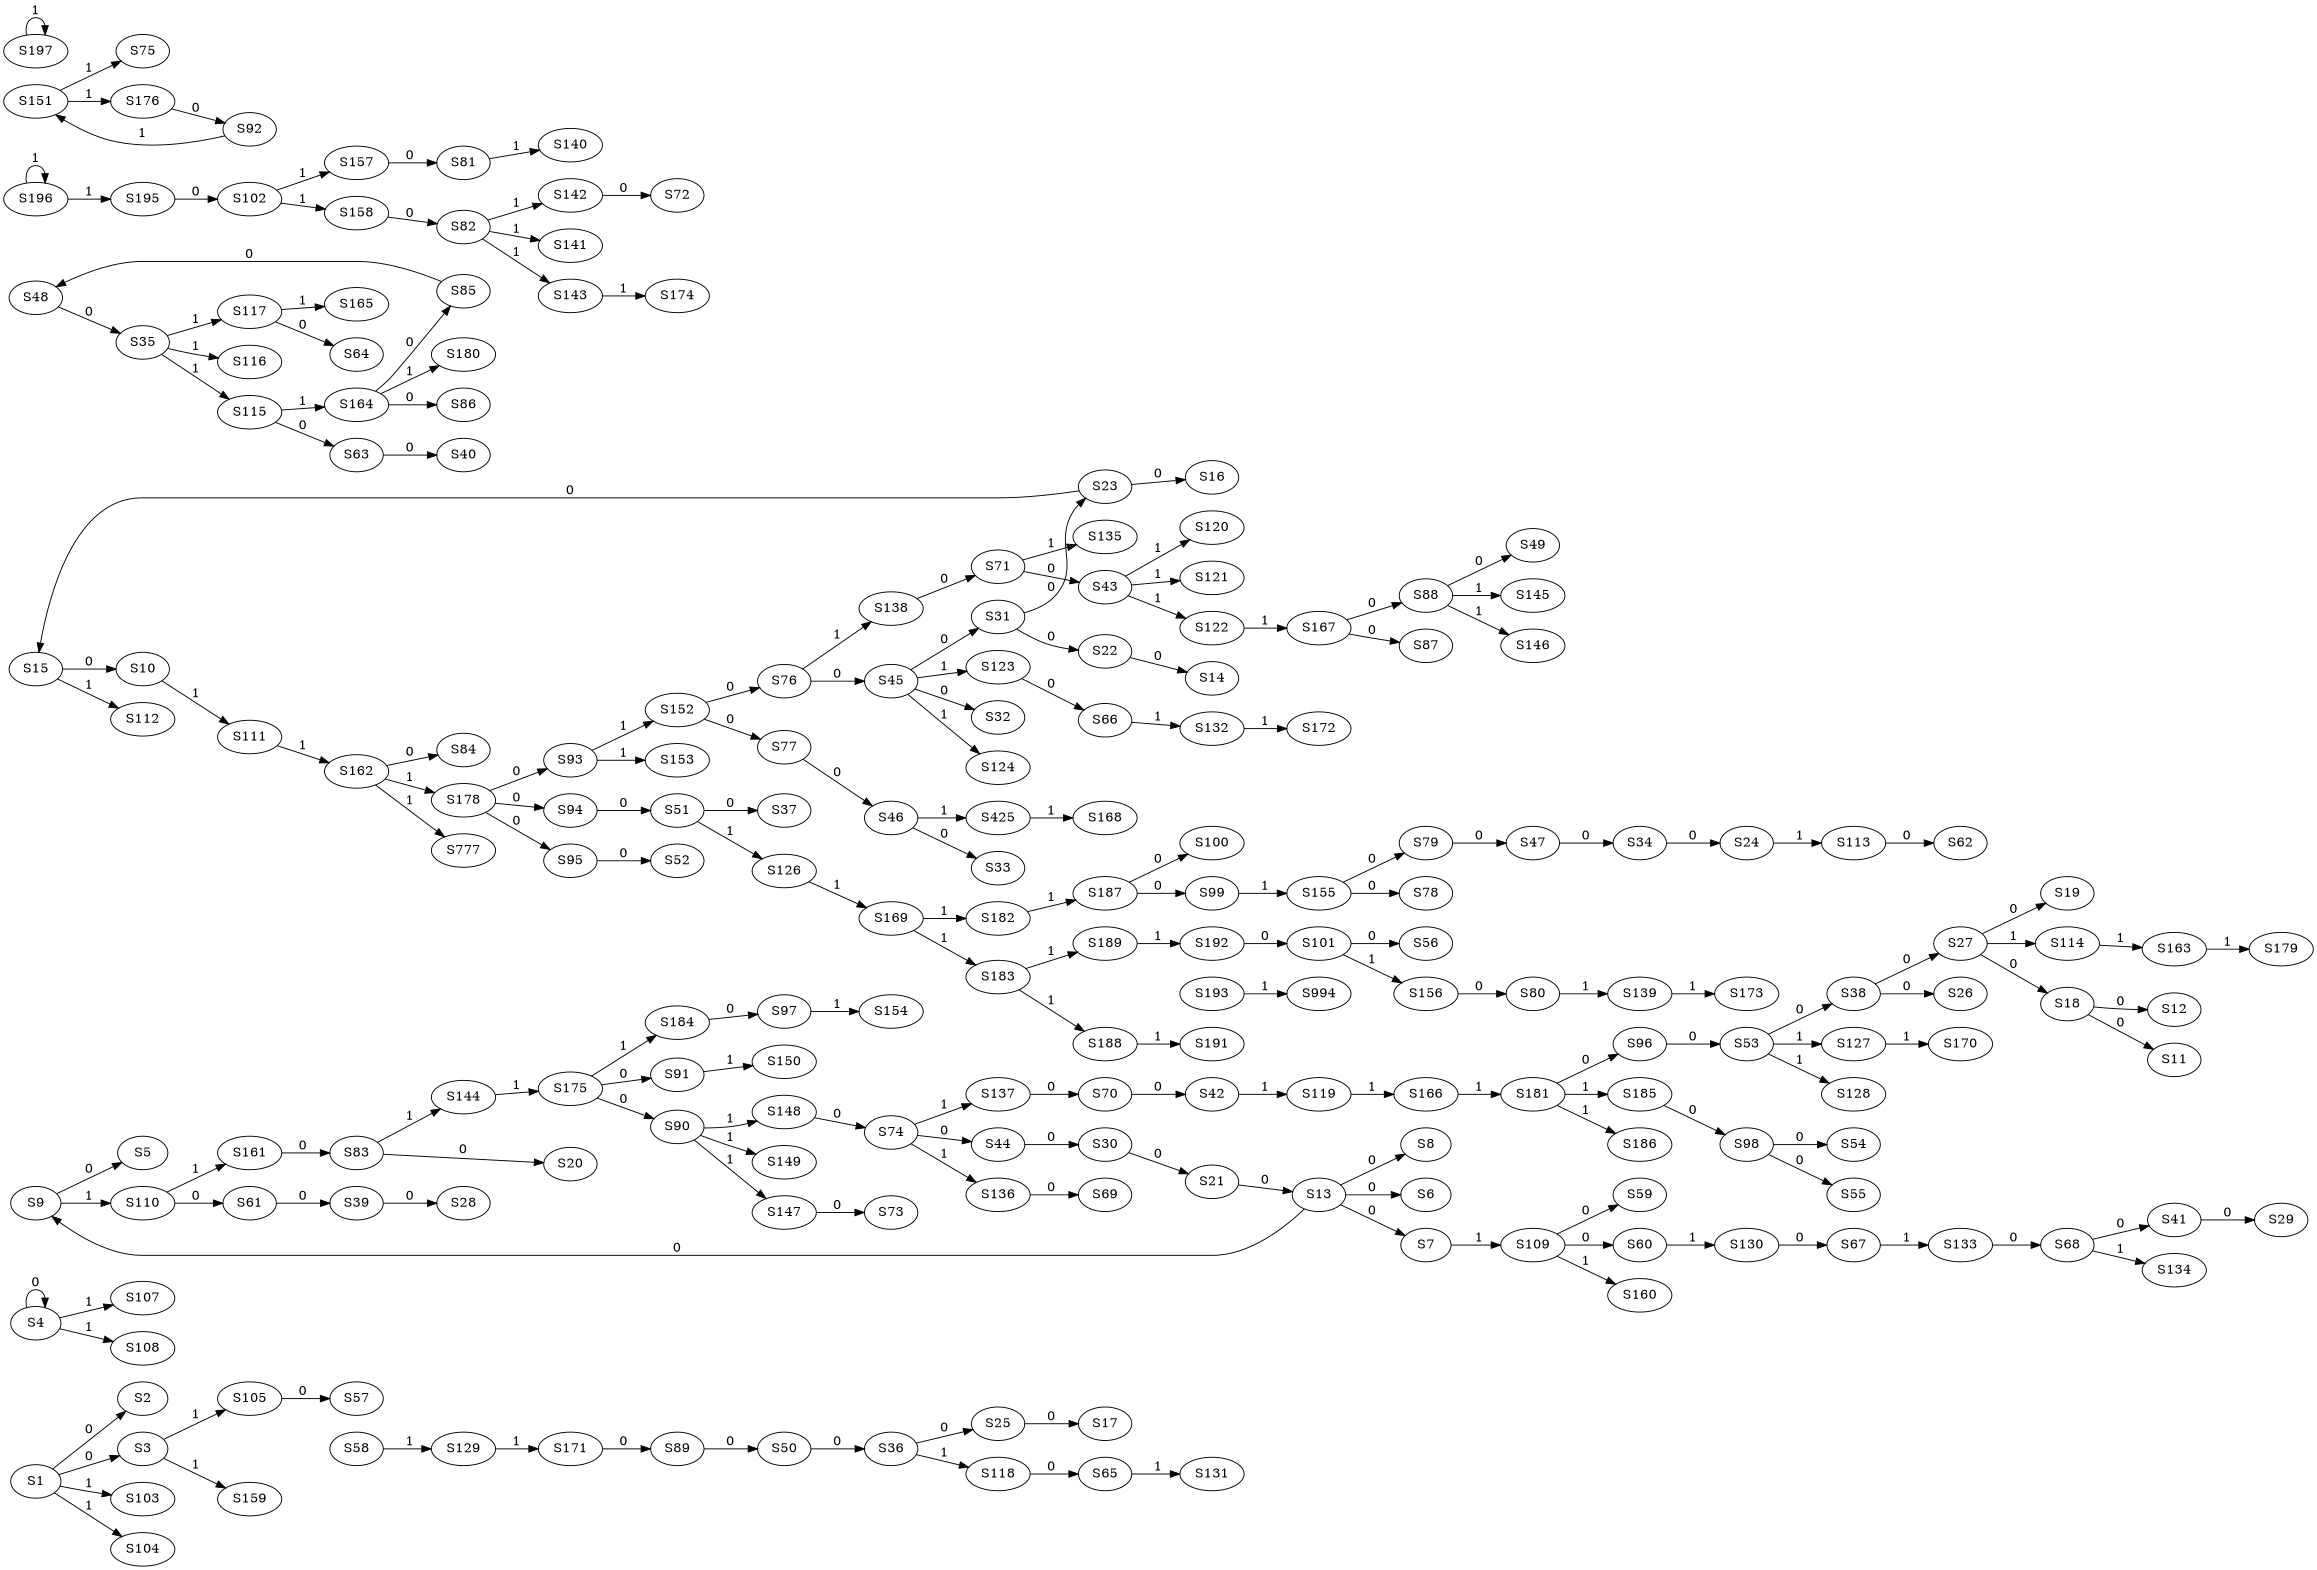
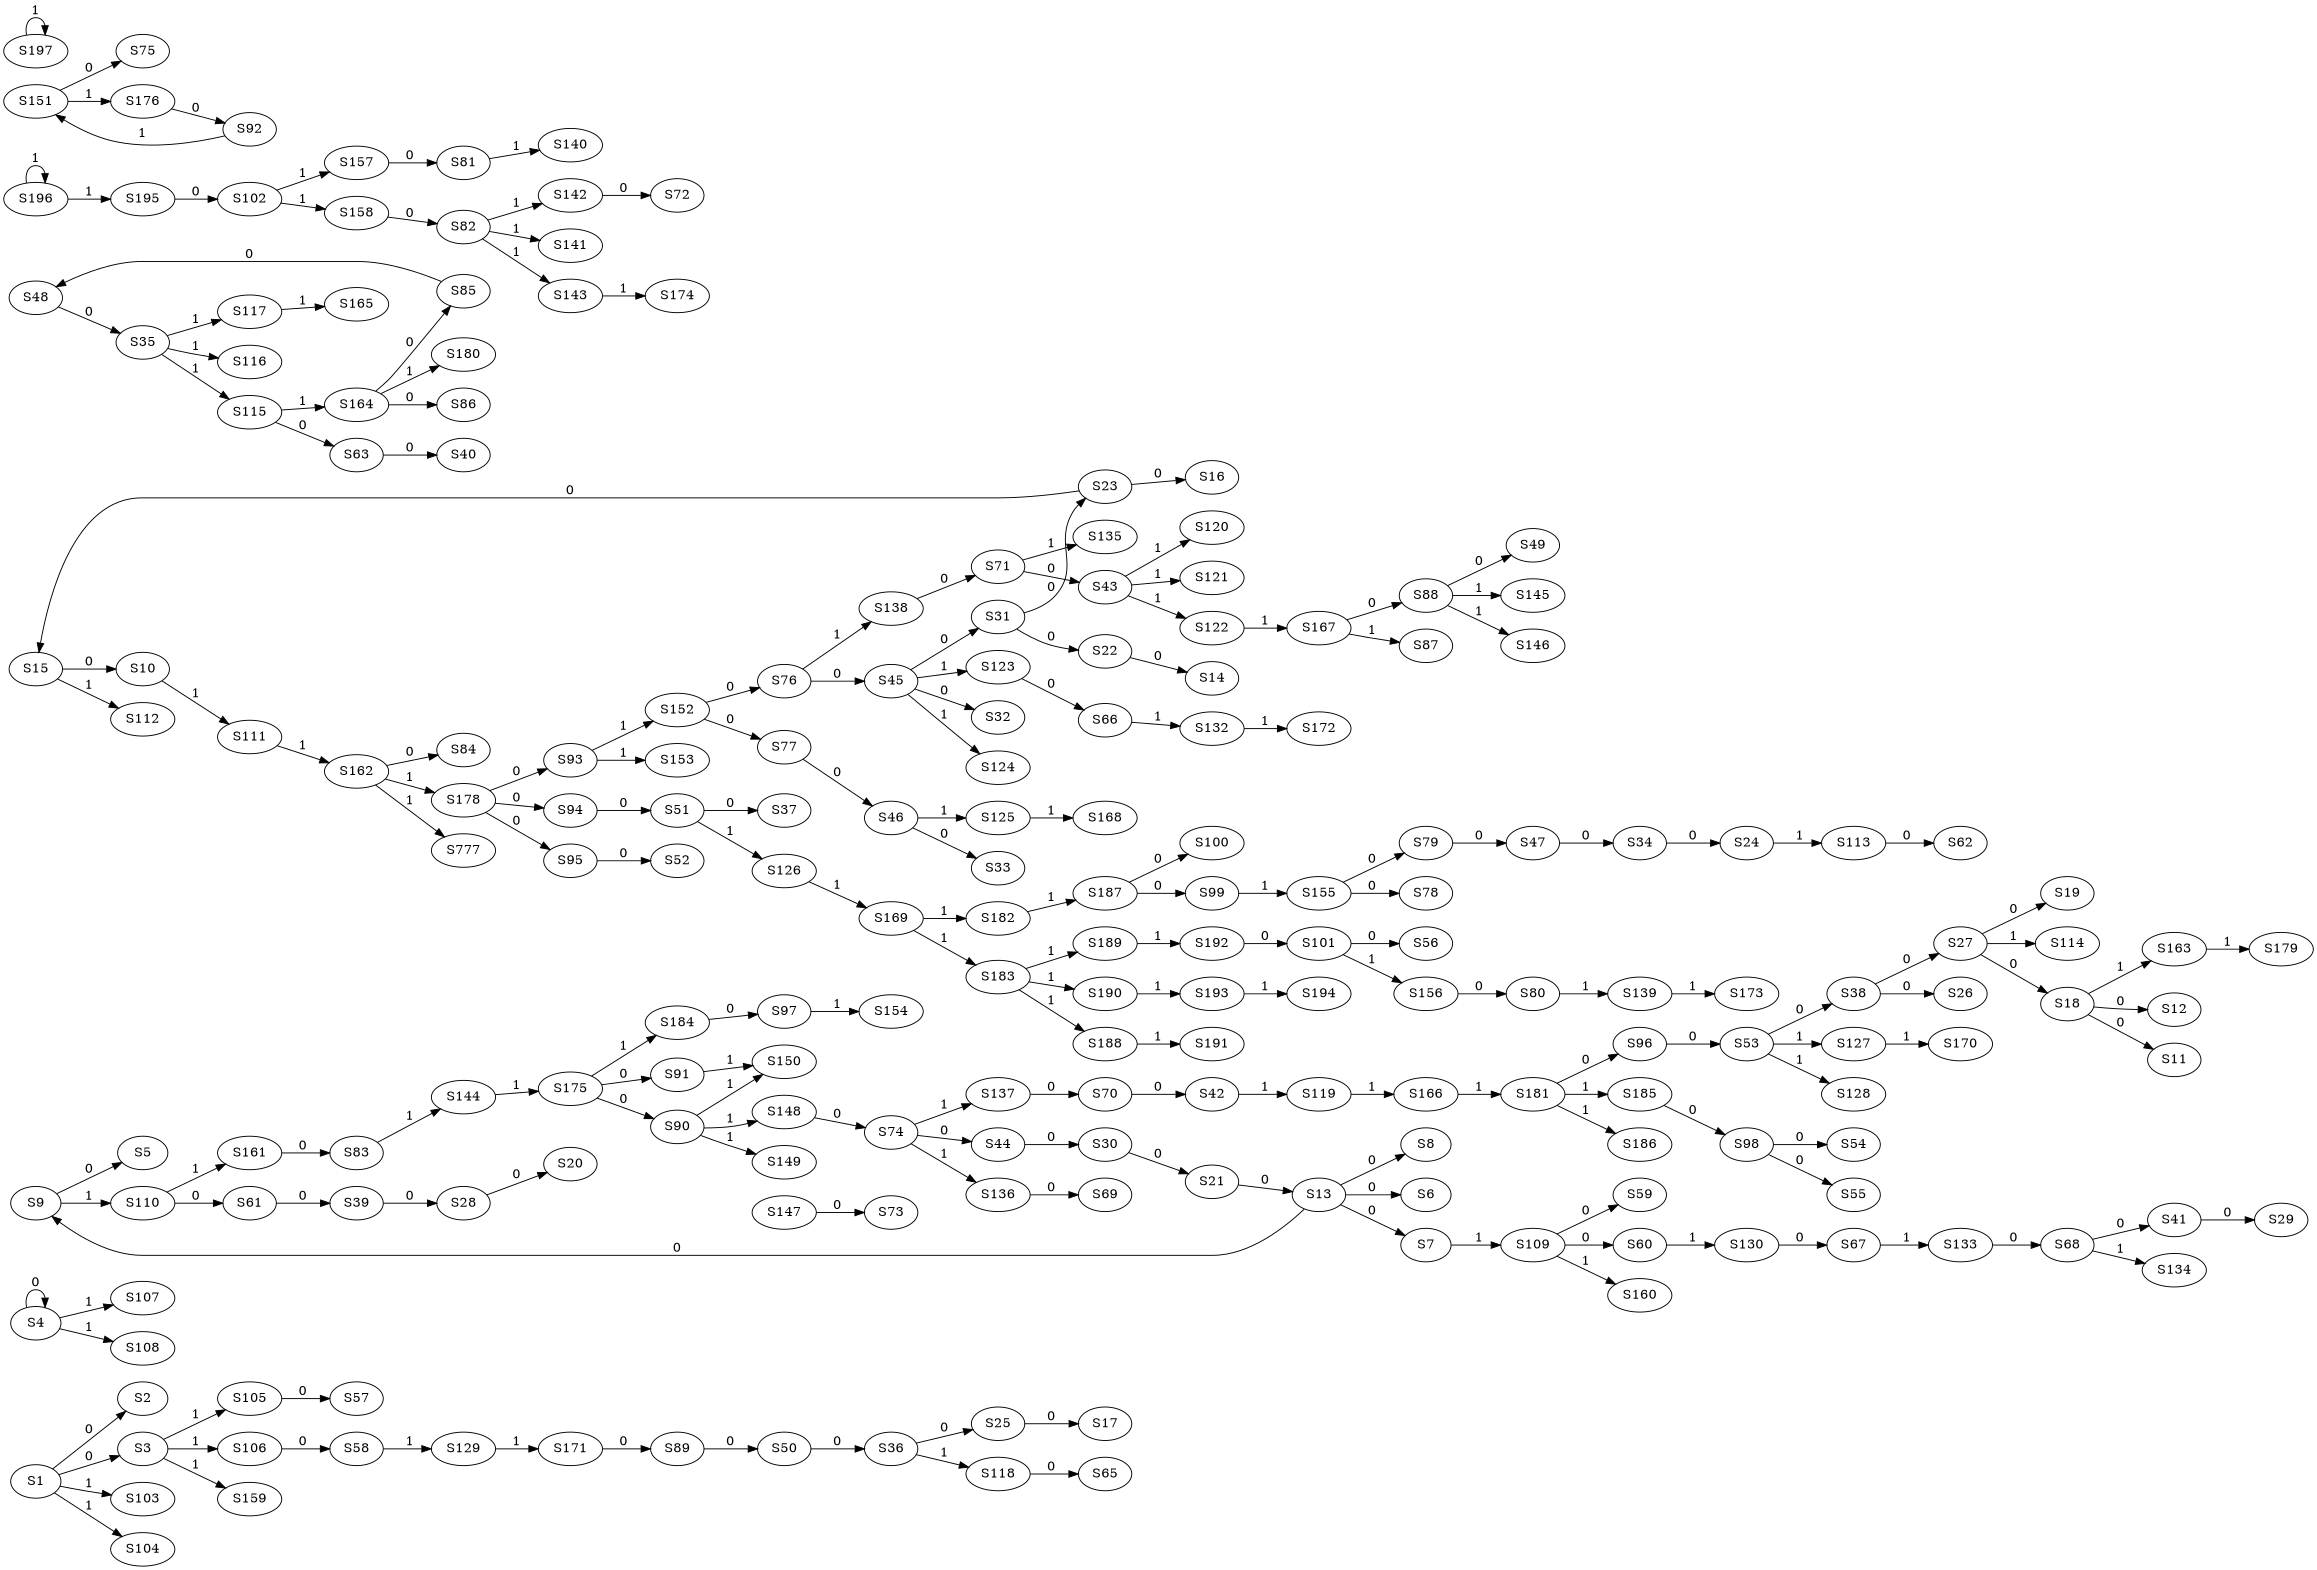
edge "S151" -> "S75": label "1" -> "0"
node "S64": removed
edge "S167" -> "S87": label "0" -> "1"
node "S425": label "S425" -> "S125"
edge "S114" -> "S163": now "S18" -> "S163"
node "S190": added
node "S994": label "S994" -> "S194"
edge "S83" -> "S20": now "S28" -> "S20"
edge "S90" -> "S147": now "S90" -> "S150"
node "S106": added
node "S131": removed
